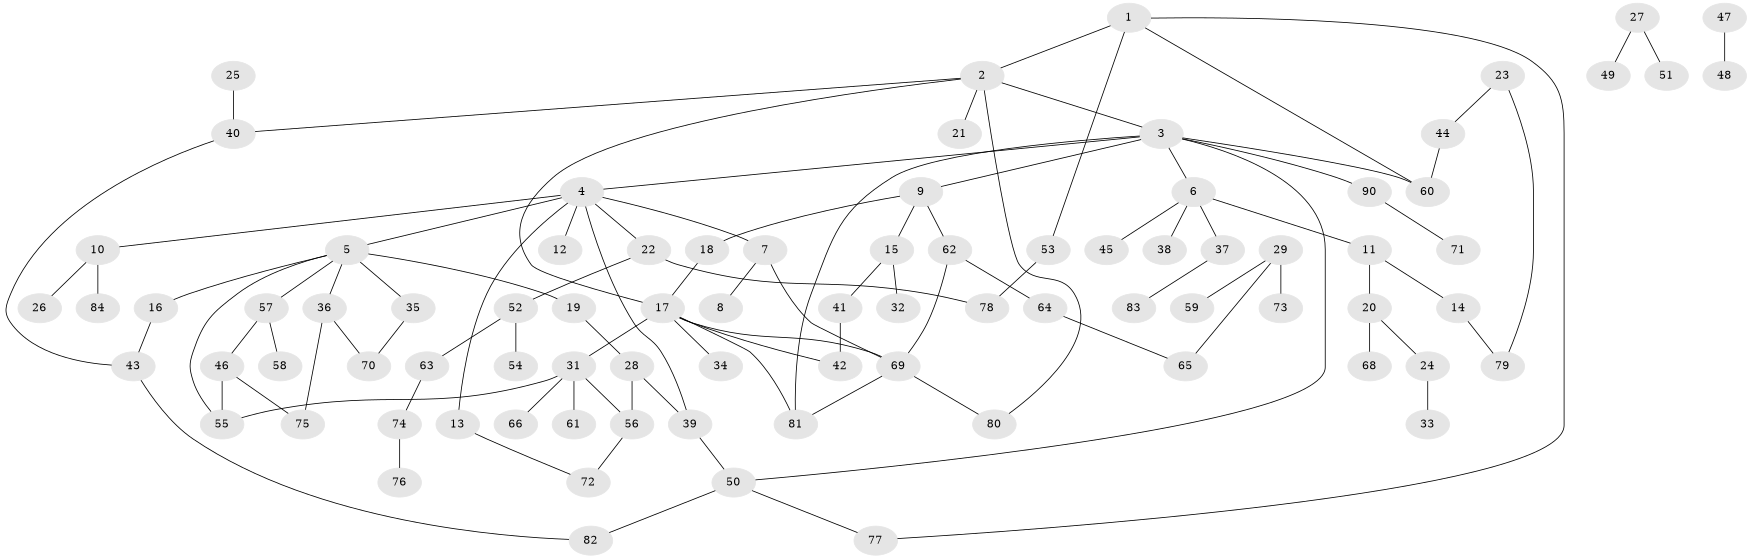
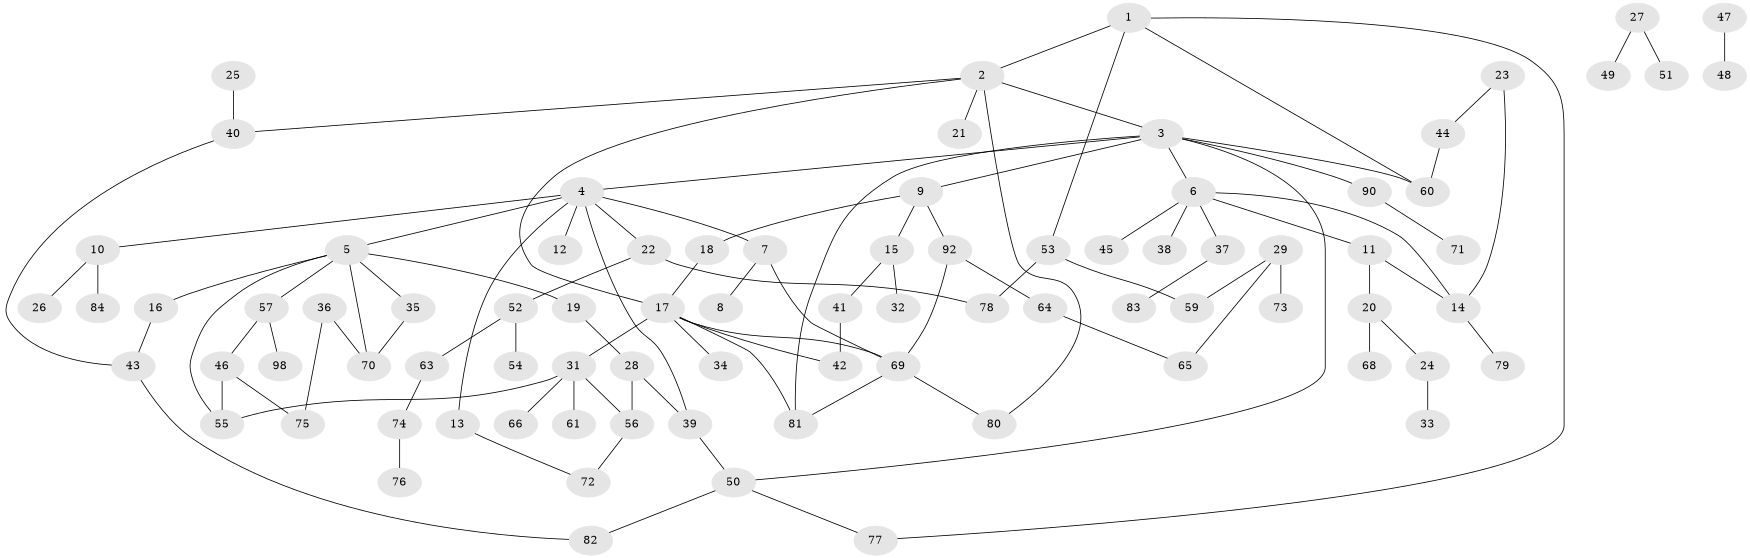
edge "6" -- "14": added
edge "23" -- "79": now "23" -- "14"
node "62": label "62" -> "92"
edge "5" -- "36": now "5" -- "70"
edge "53" -- "59": added
node "58": label "58" -> "98"
